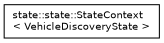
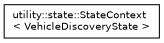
node "state::state::StateContext < VehicleDiscoveryState >": label "state::state::StateContext < VehicleDiscoveryState >" -> "utility::state::StateContext < VehicleDiscoveryState >"
